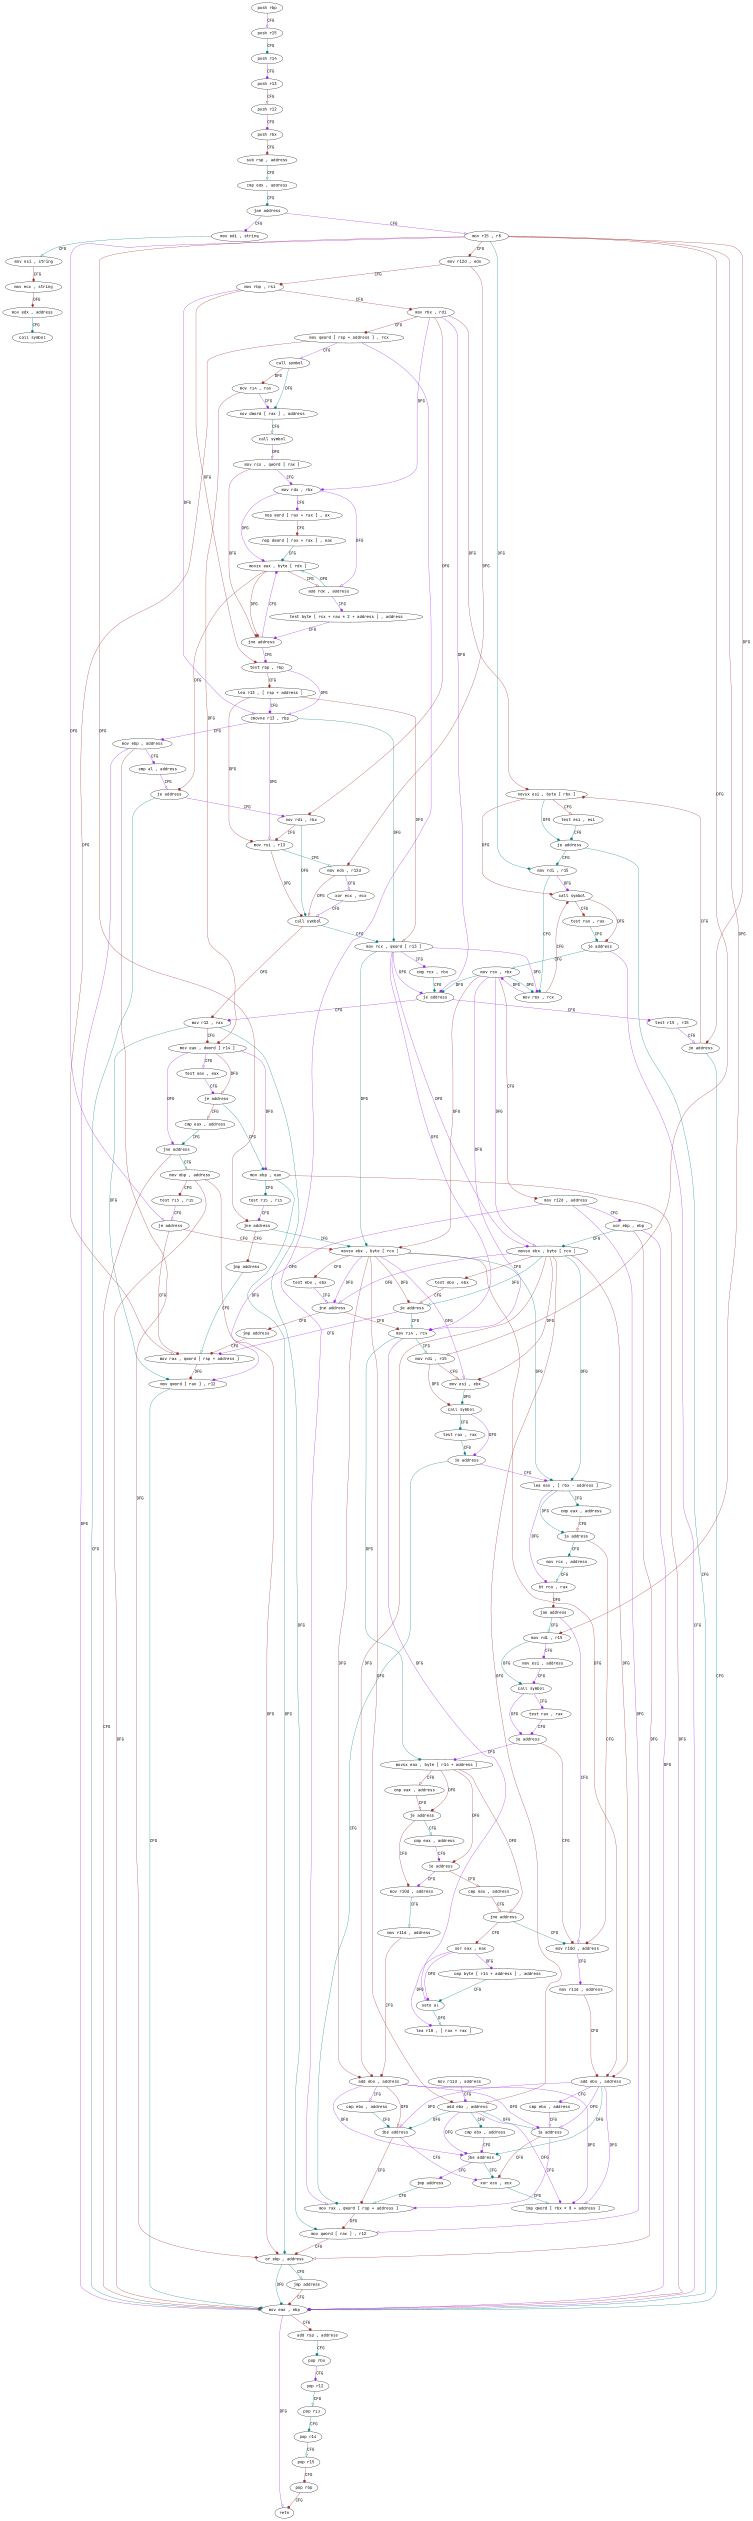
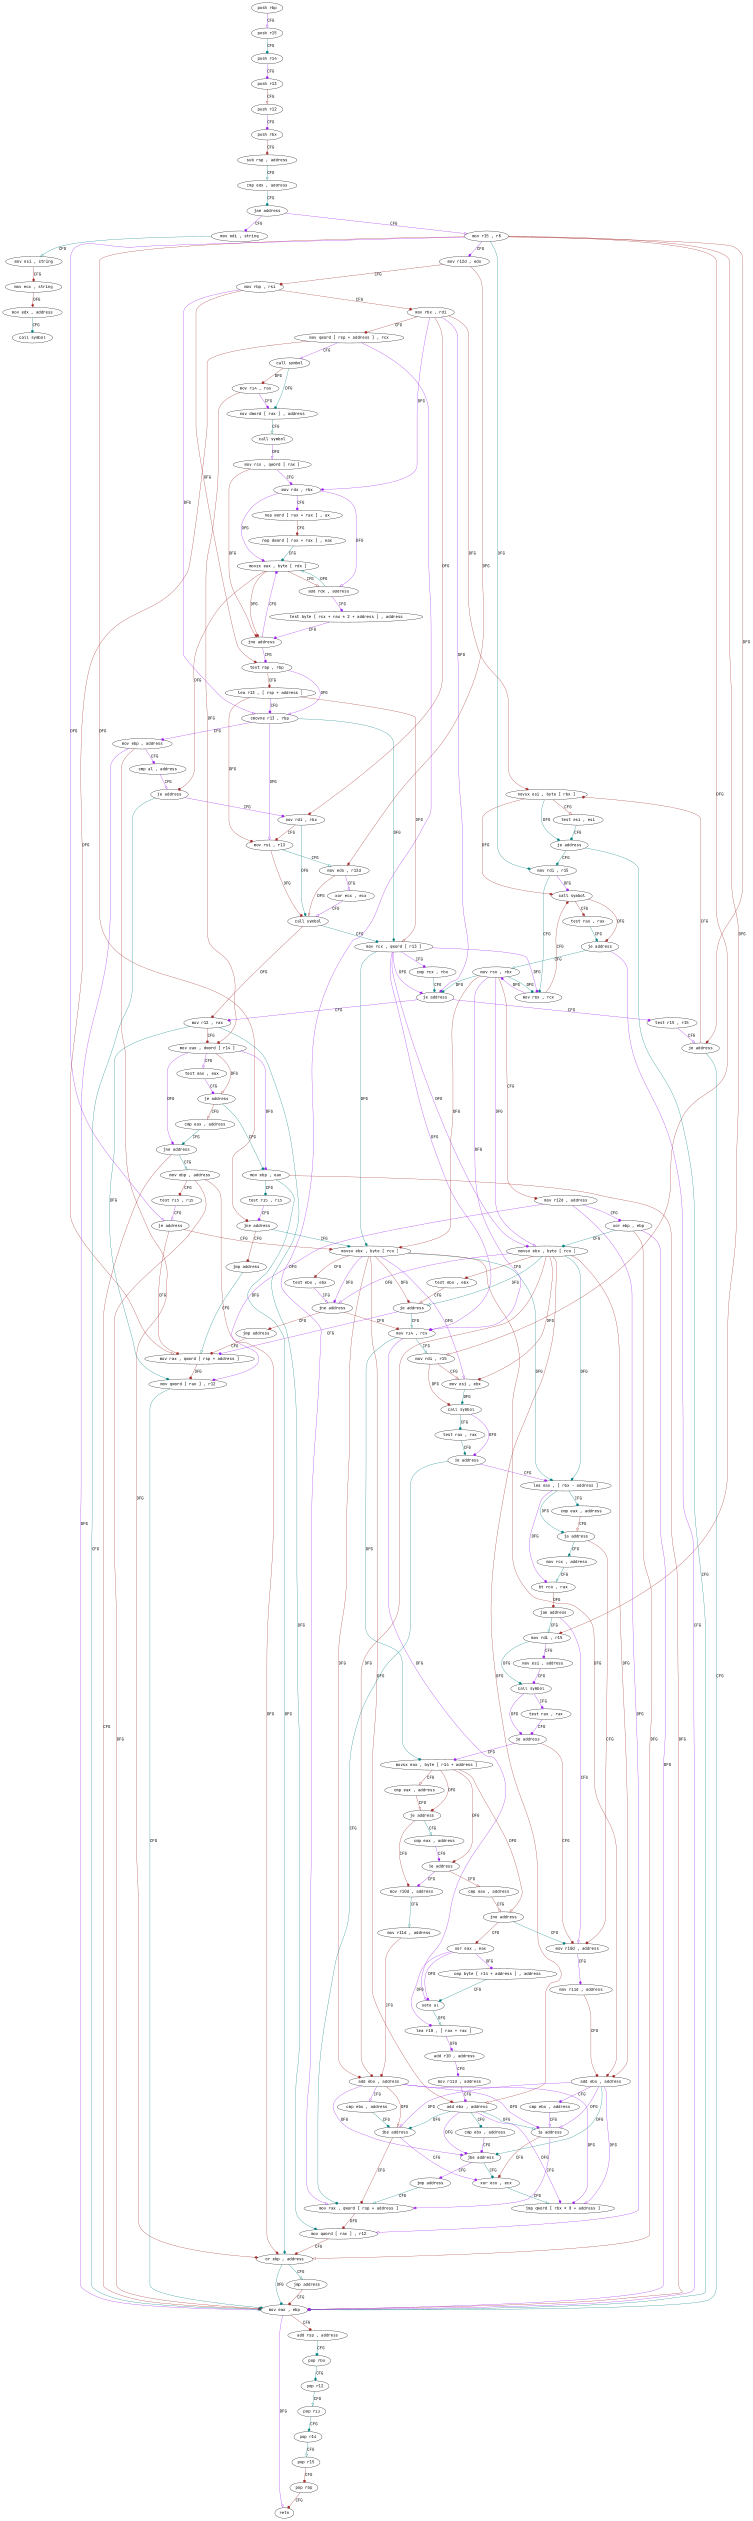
edge "mov r15 , r8" -> "mov r12d , edx": color brown -> purple
node "add r10 , address": added
edge "pop rbx" -> "pop r12": color purple -> teal
